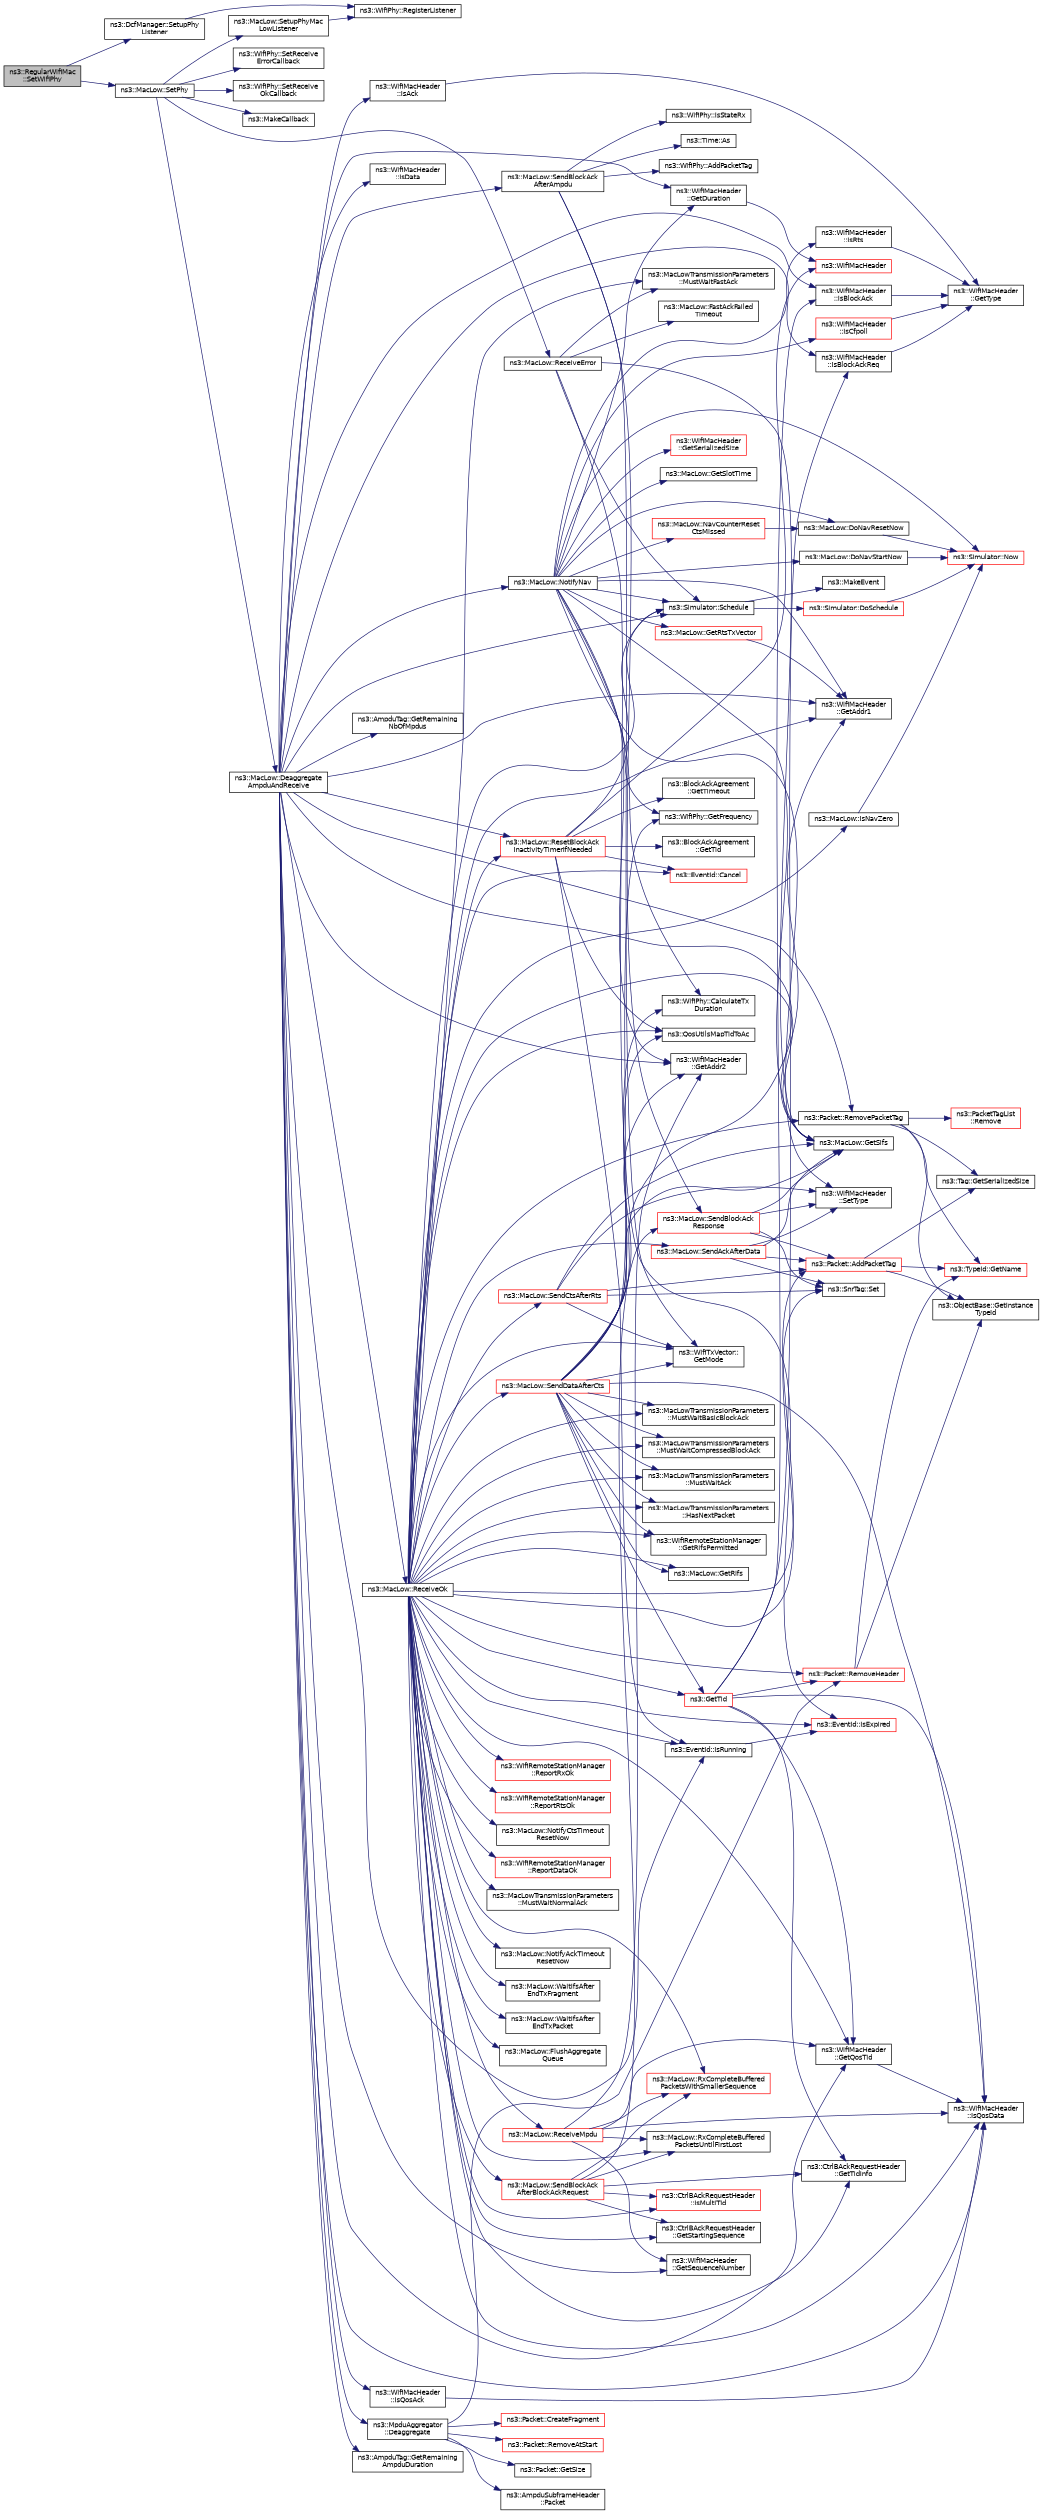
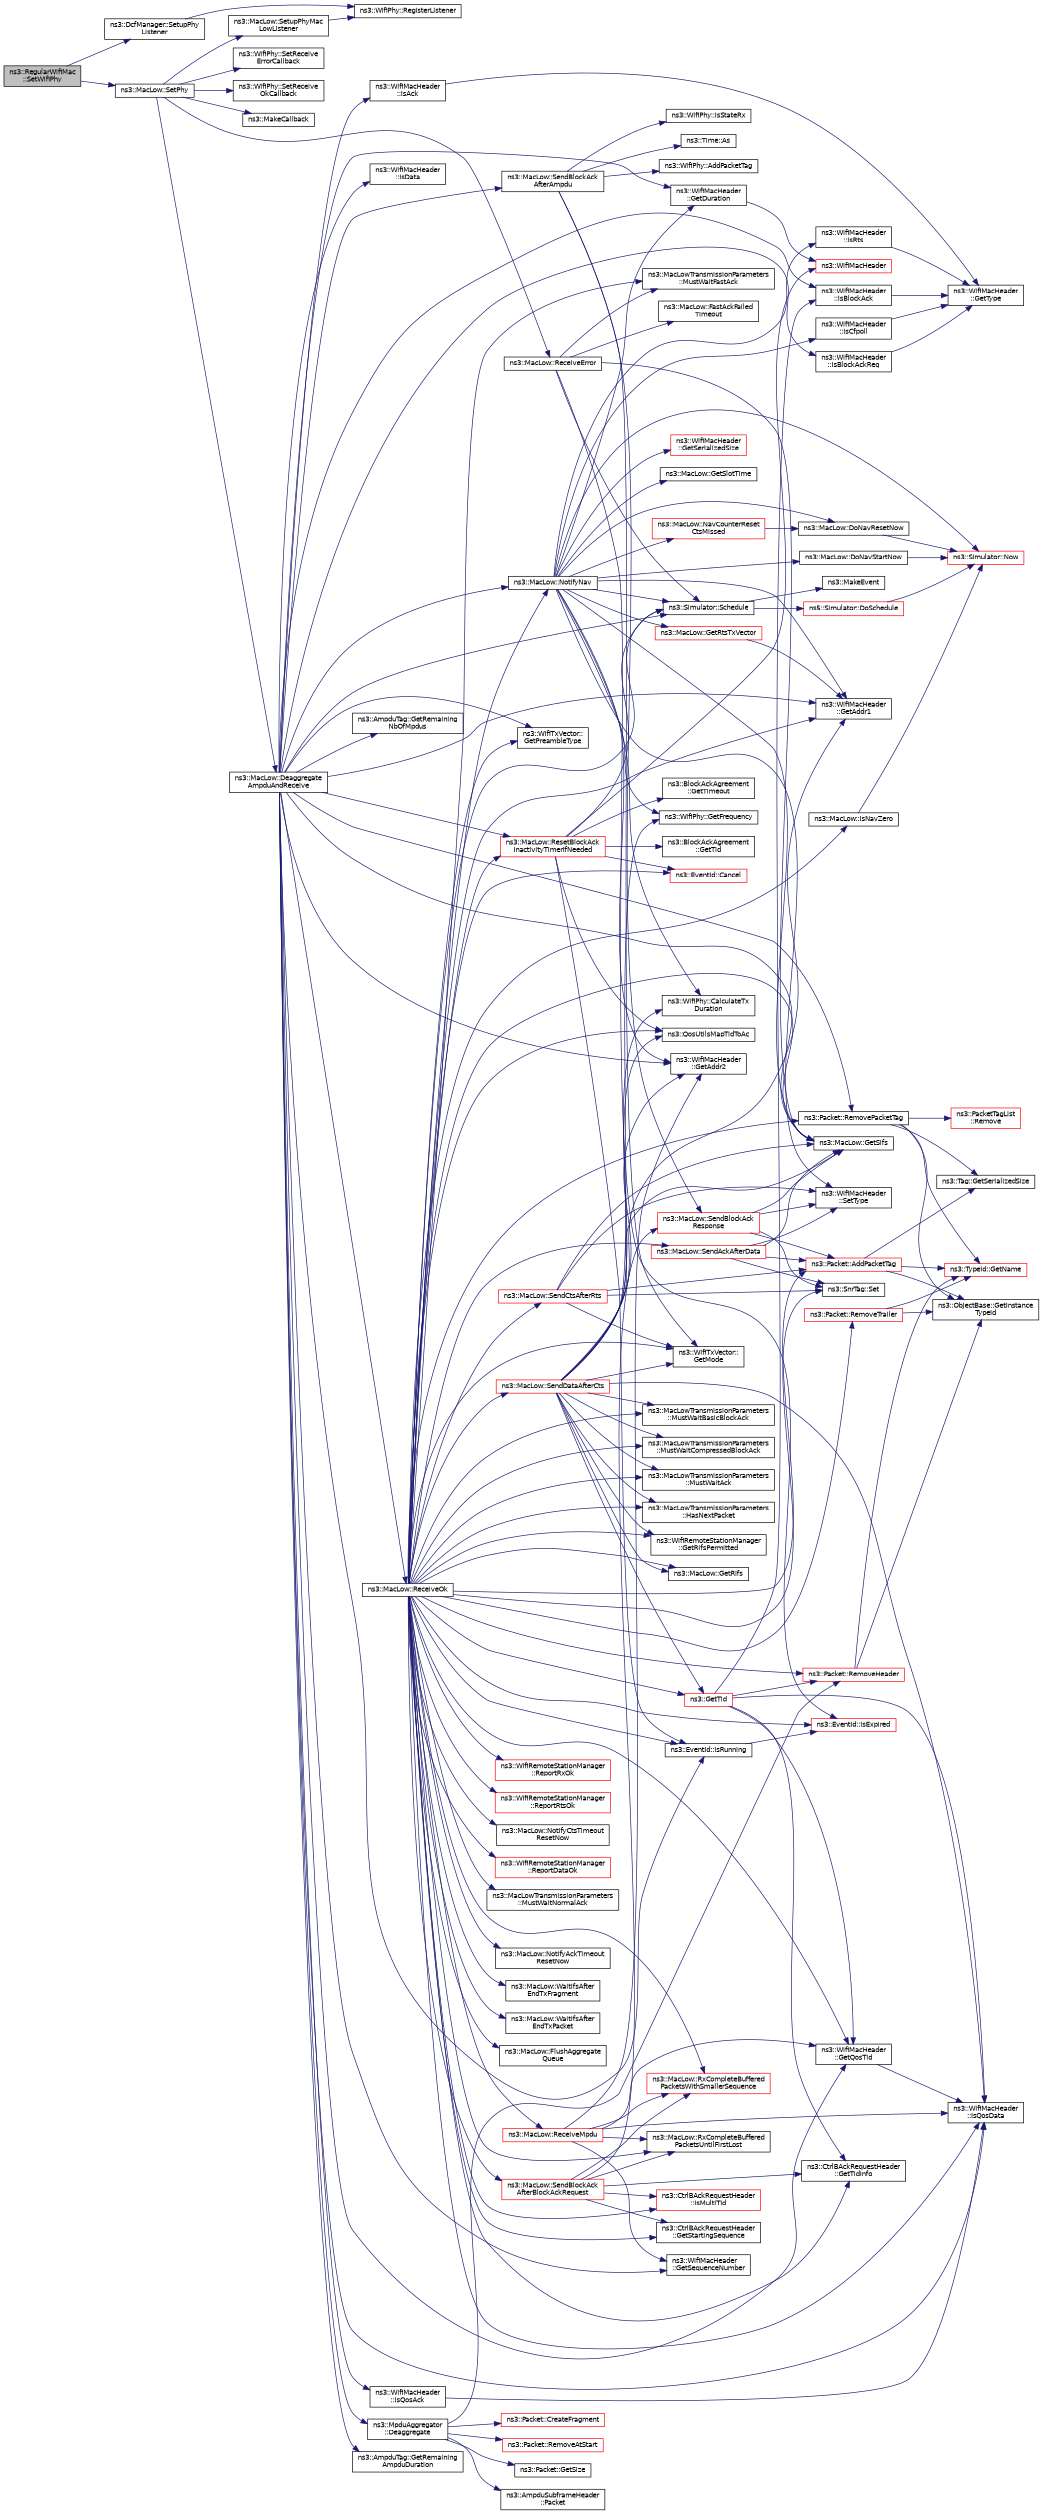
node "ns3::WifiMacHeader ::IsCfpoll": color red -> black
node "ns3::Simulator::DoSchedule": label "ns3::Simulator::DoSchedule" -> "ns5::Simulator::DoSchedule"
node "ns3::WifiTxVector:: GetPreambleType": added
edge "ns3::GetTid" -> "ns3::WifiMacHeader ::IsBlockAckReq": removed
edge "ns3::MacLow::ReceiveOk" -> "ns3::MacLow::NotifyNav": added
node "ns3::Packet::RemoveTrailer": added
